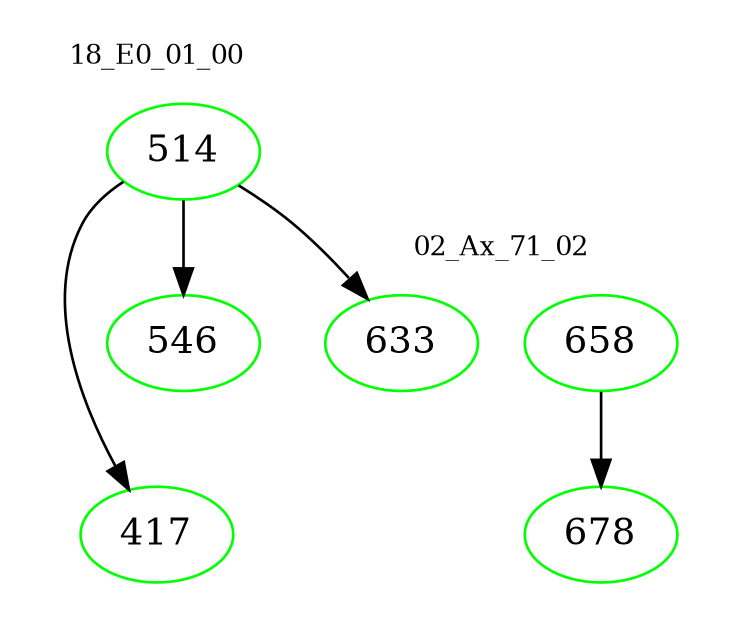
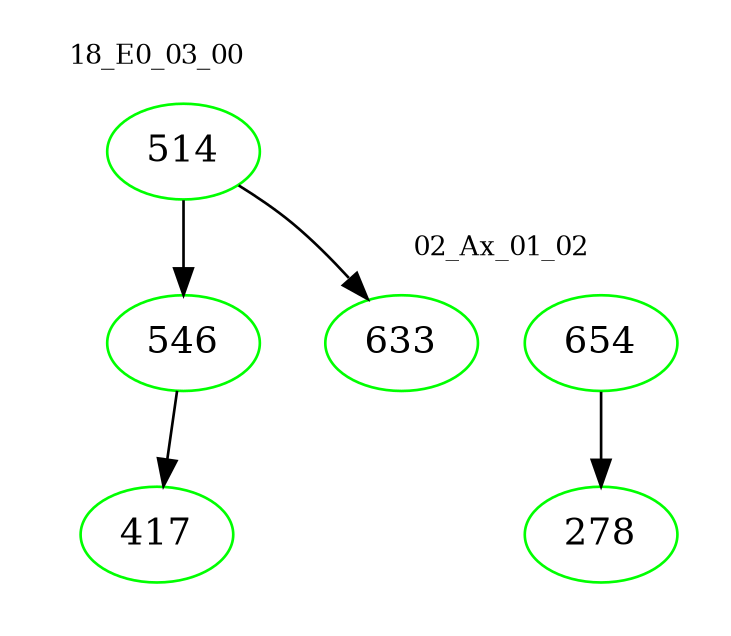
cluster "18_E0_01_00": label "18_E0_01_00" -> "18_E0_03_00"
cluster "02_Ax_71_02": label "02_Ax_71_02" -> "02_Ax_01_02"
edge "514" -> "417": now "546" -> "417"
node "658": label "658" -> "654"
node "678": label "678" -> "278"
